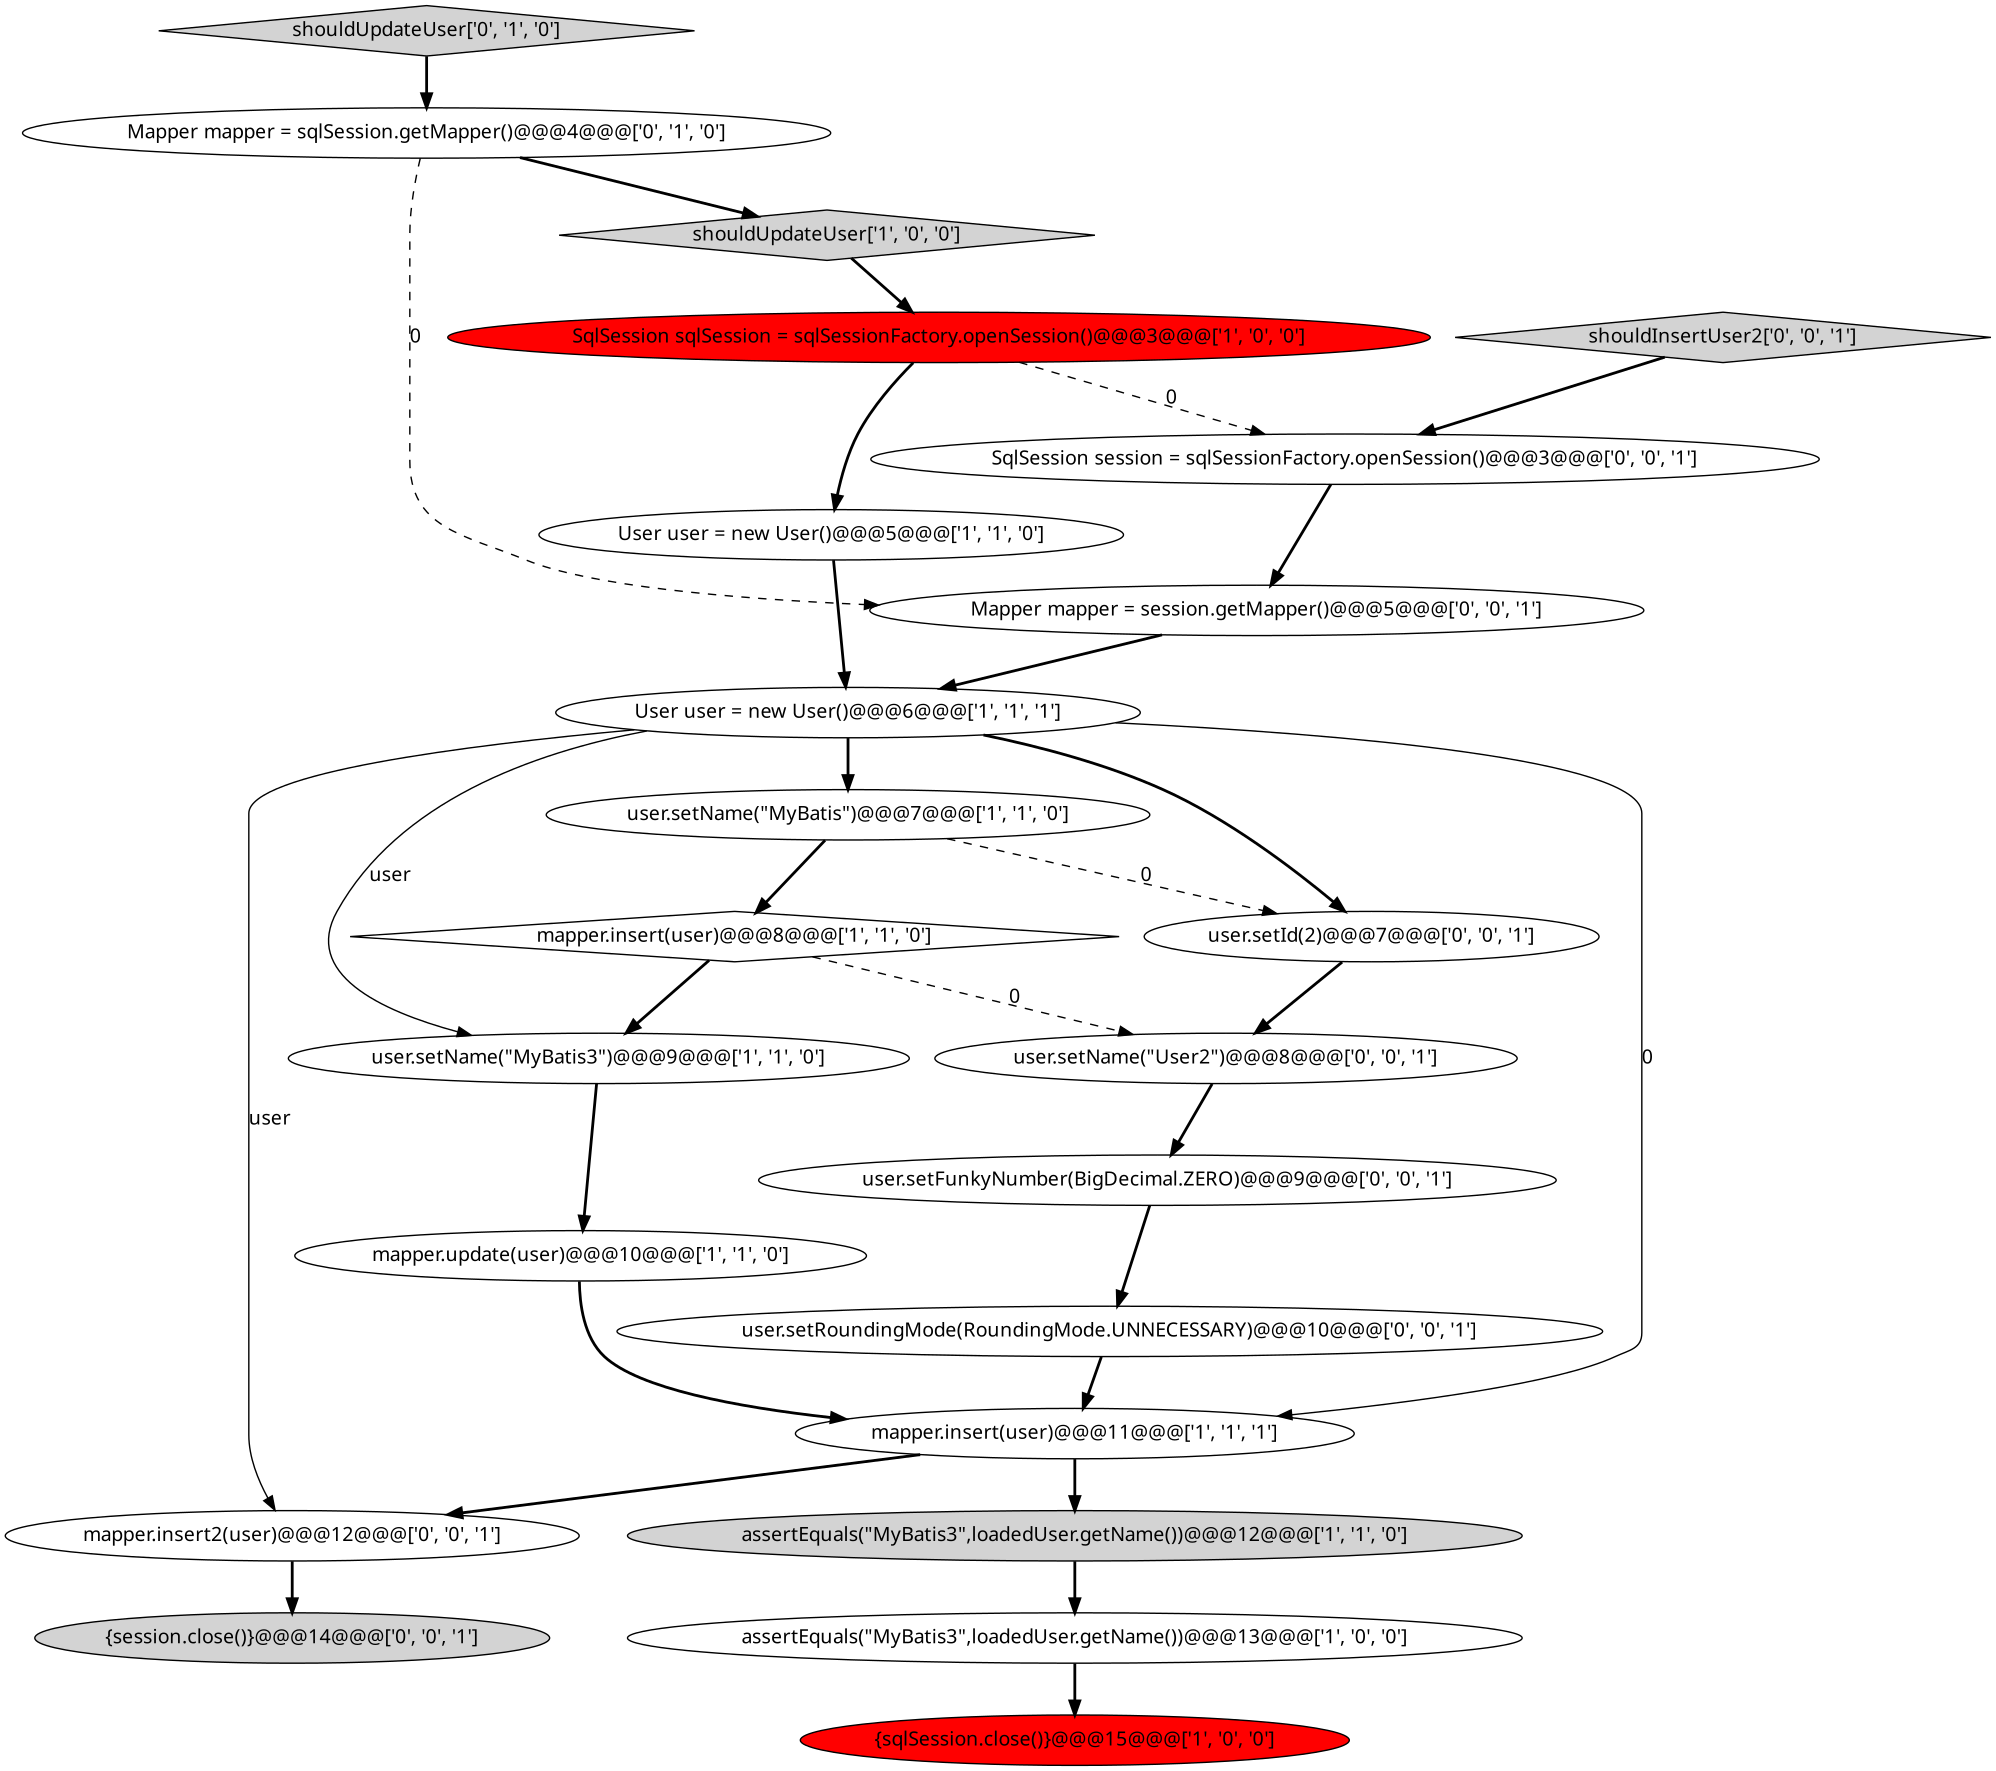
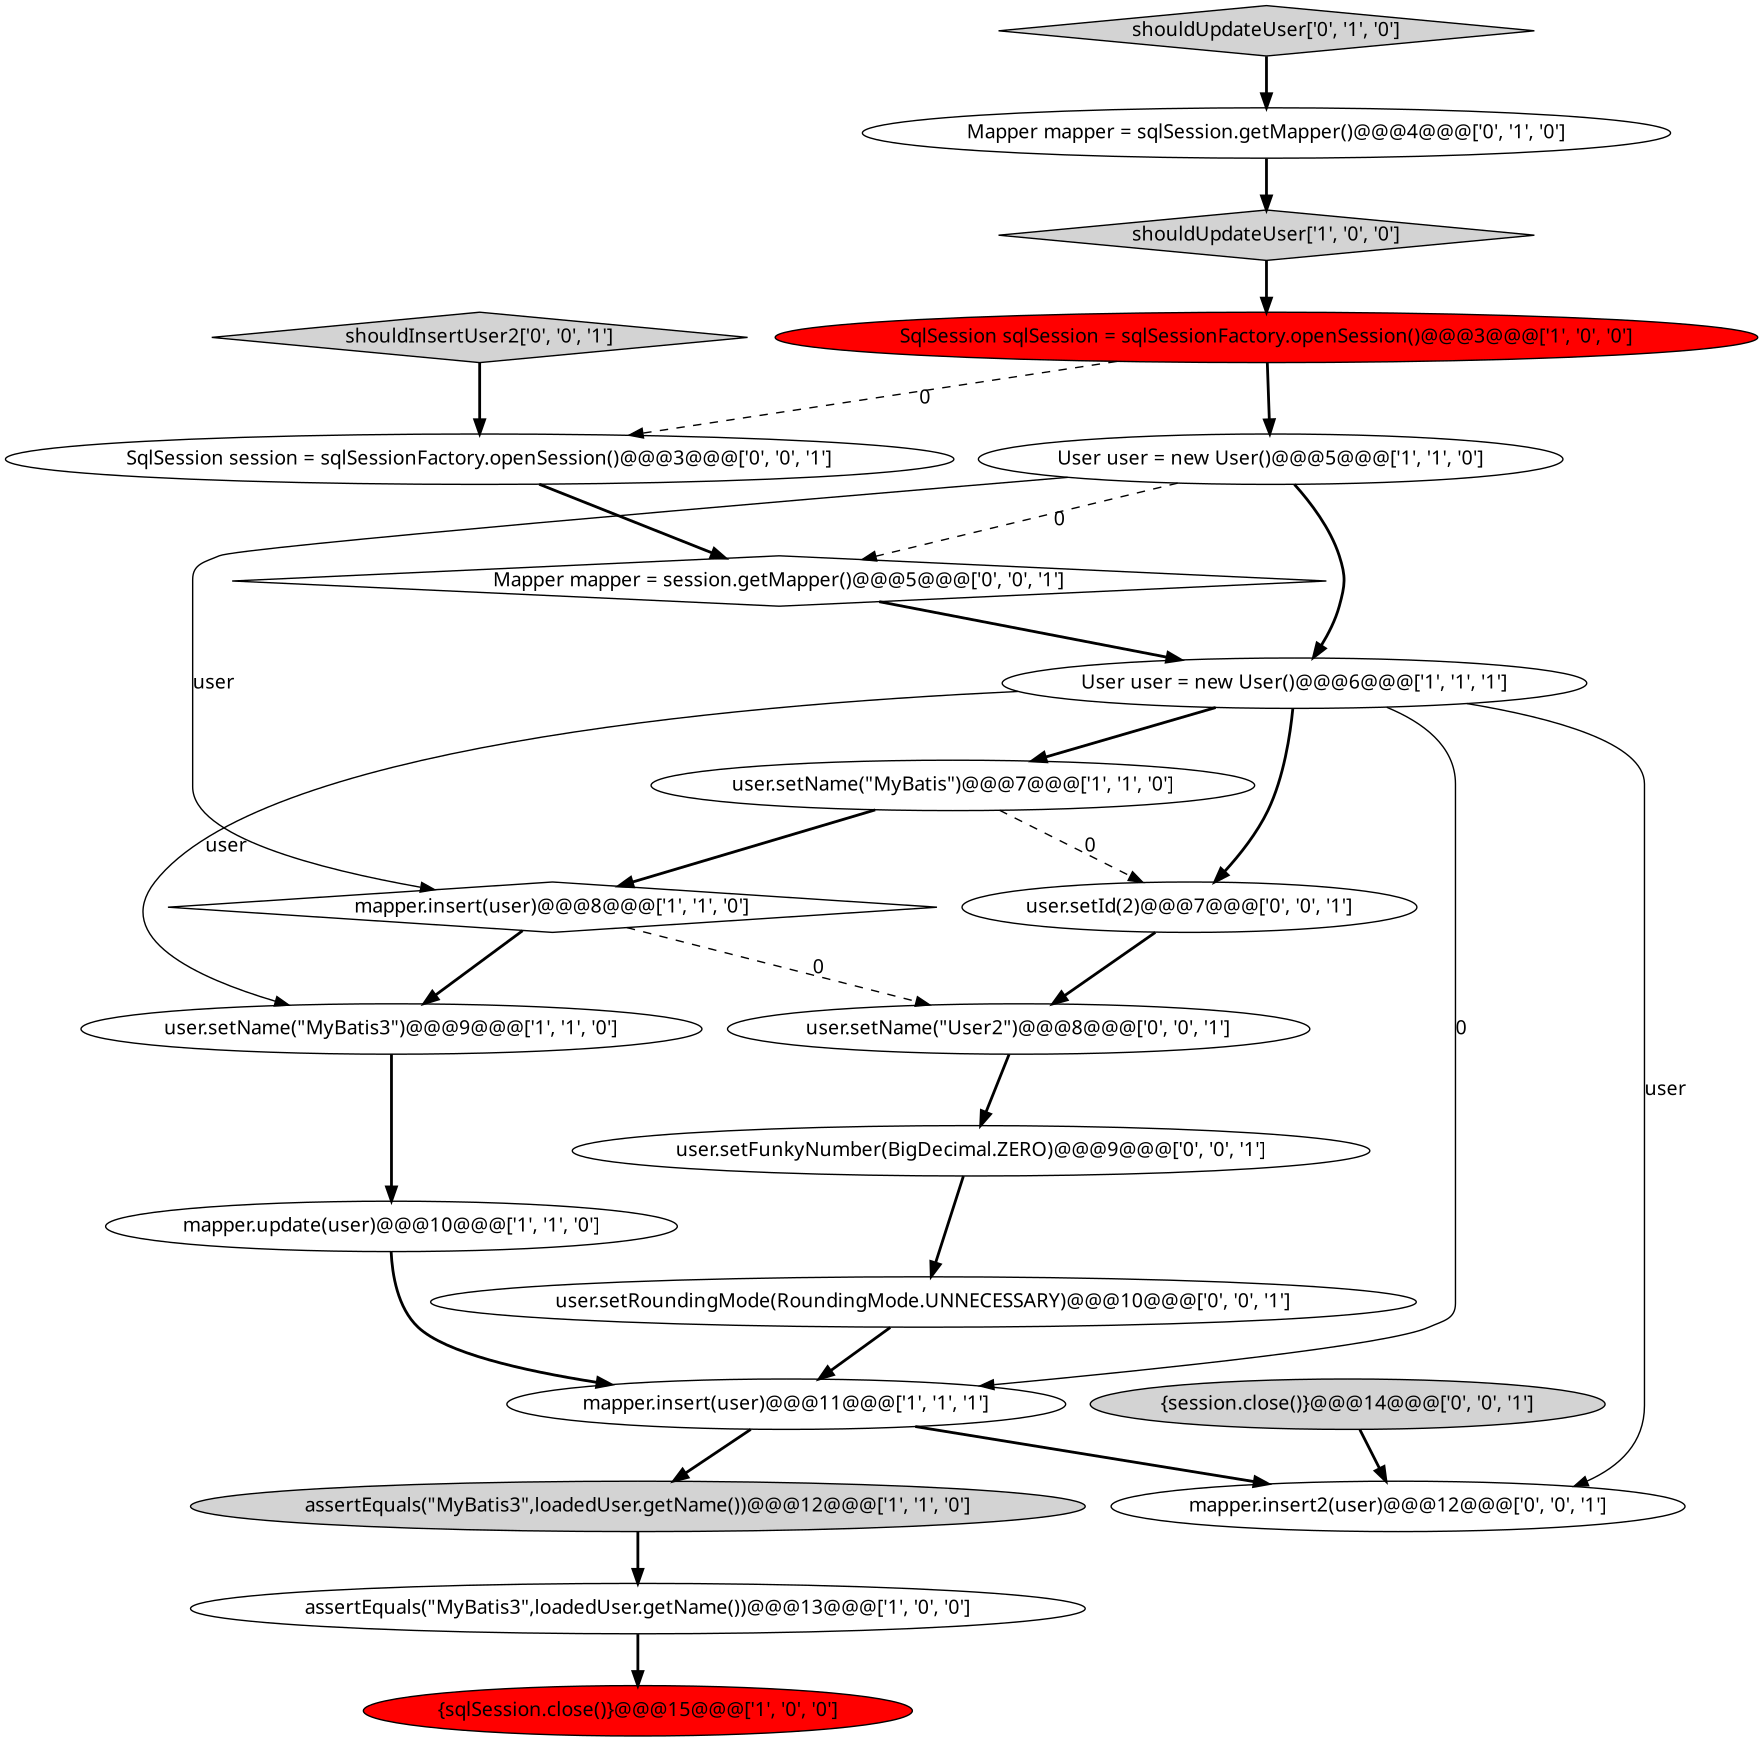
edge "User user = new User()@@@5@@@['1', '1', '0']" -> "mapper.insert(user)@@@8@@@['1', '1', '0']": added, label "user"
edge "Mapper mapper = sqlSession.getMapper()@@@4@@@['0', '1', '0']" -> "Mapper mapper = session.getMapper()@@@5@@@['0', '0', '1']": now "User user = new User()@@@5@@@['1', '1', '0']" -> "Mapper mapper = session.getMapper()@@@5@@@['0', '0', '1']"
node "Mapper mapper = session.getMapper()@@@5@@@['0', '0', '1']": shape ellipse -> diamond
edge "mapper.insert2(user)@@@12@@@['0', '0', '1']" -> "{session.close()}@@@14@@@['0', '0', '1']": reversed
